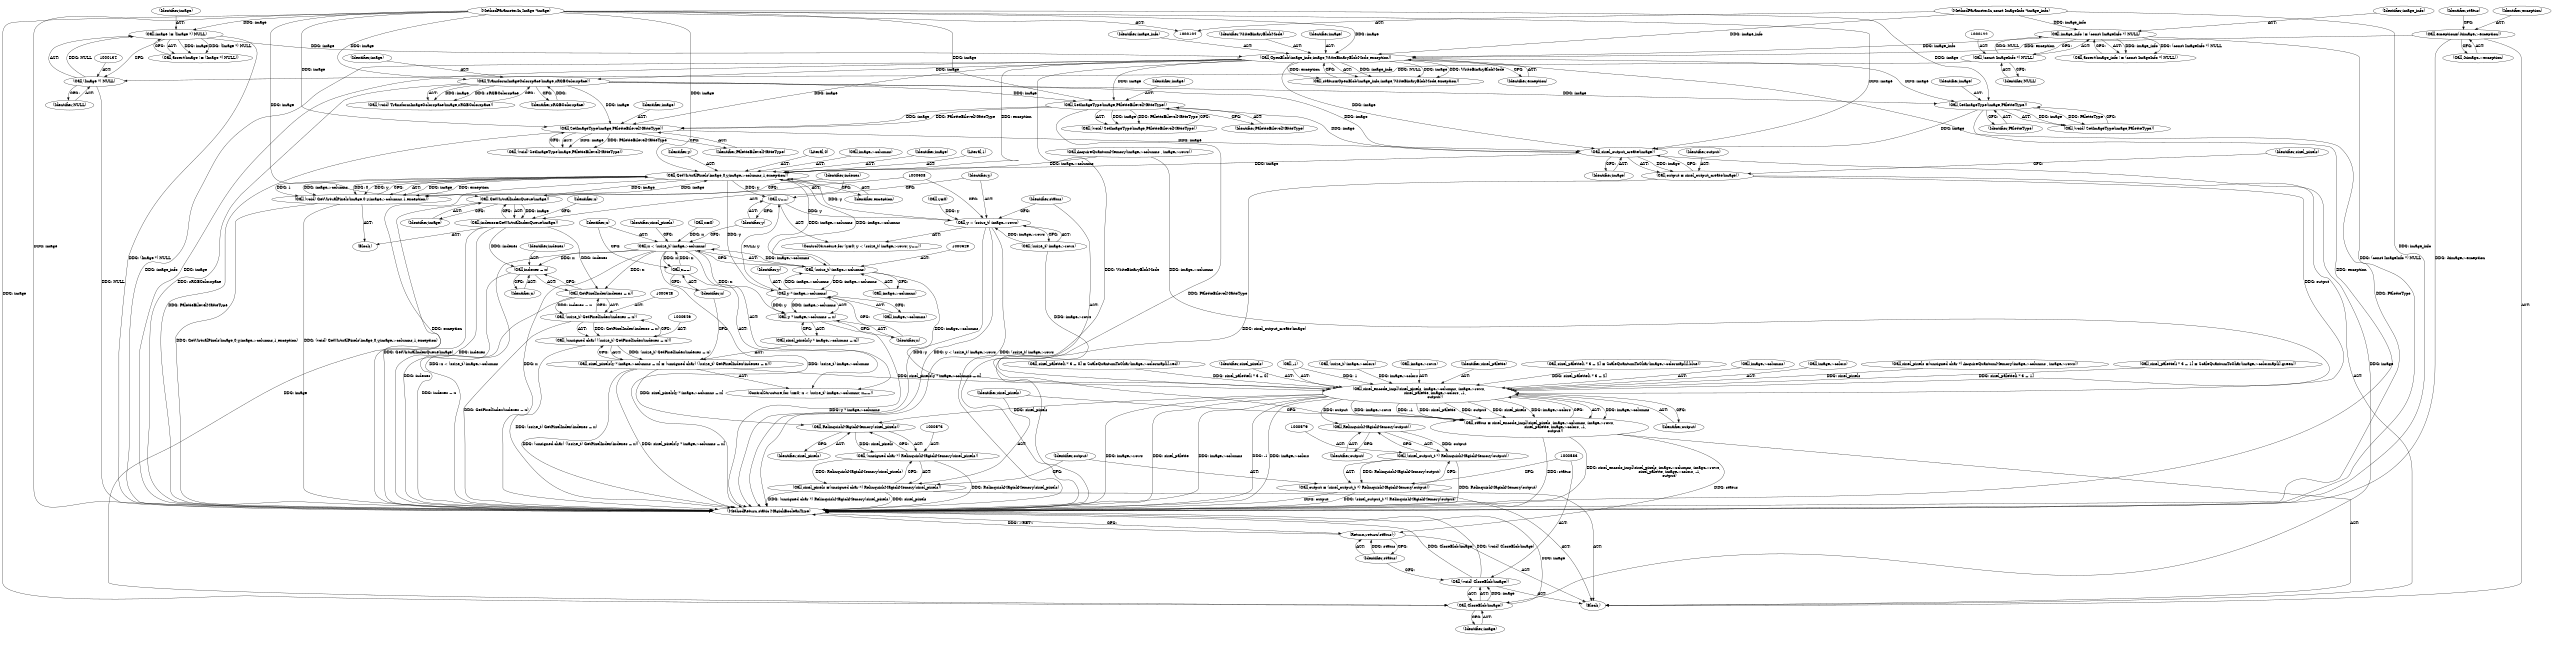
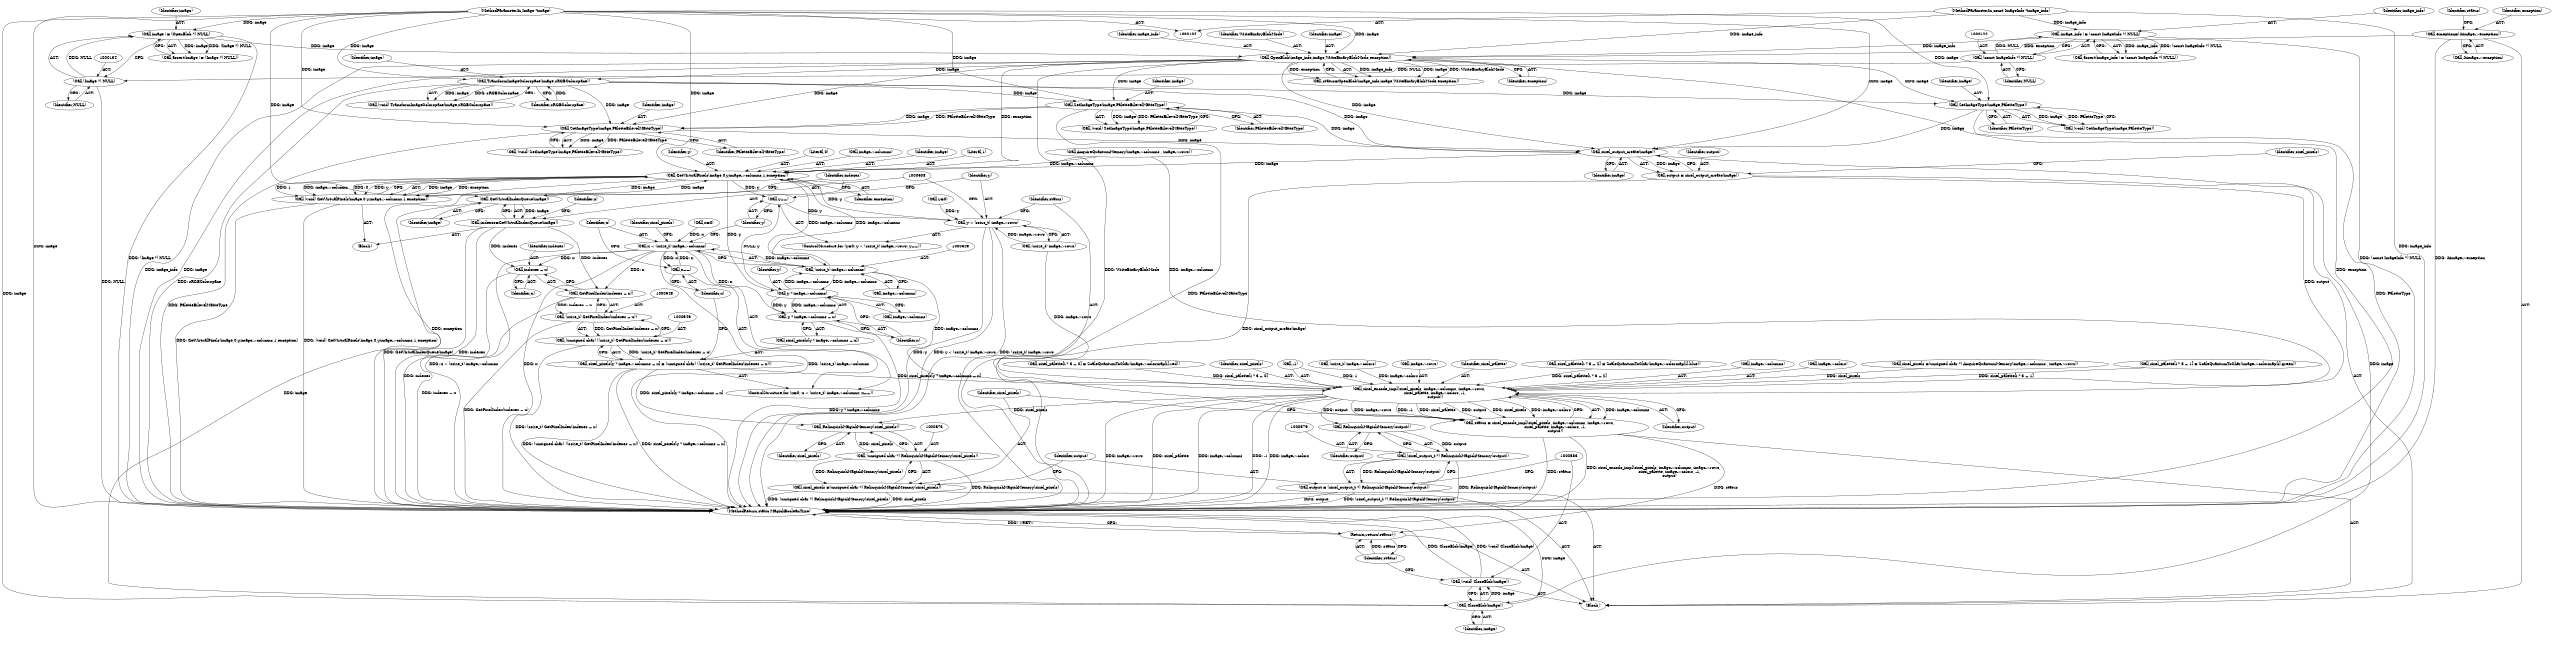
node "(Call,image != (Image *) NULL)": label "(Call,image != (Image *) NULL)" -> "(Call,image != (OpenBlob *) NULL)"
edge "(Call,(void) CloseBlob(image))" -> "(Call,CloseBlob(image))": label "AST: " -> "CFG: "
